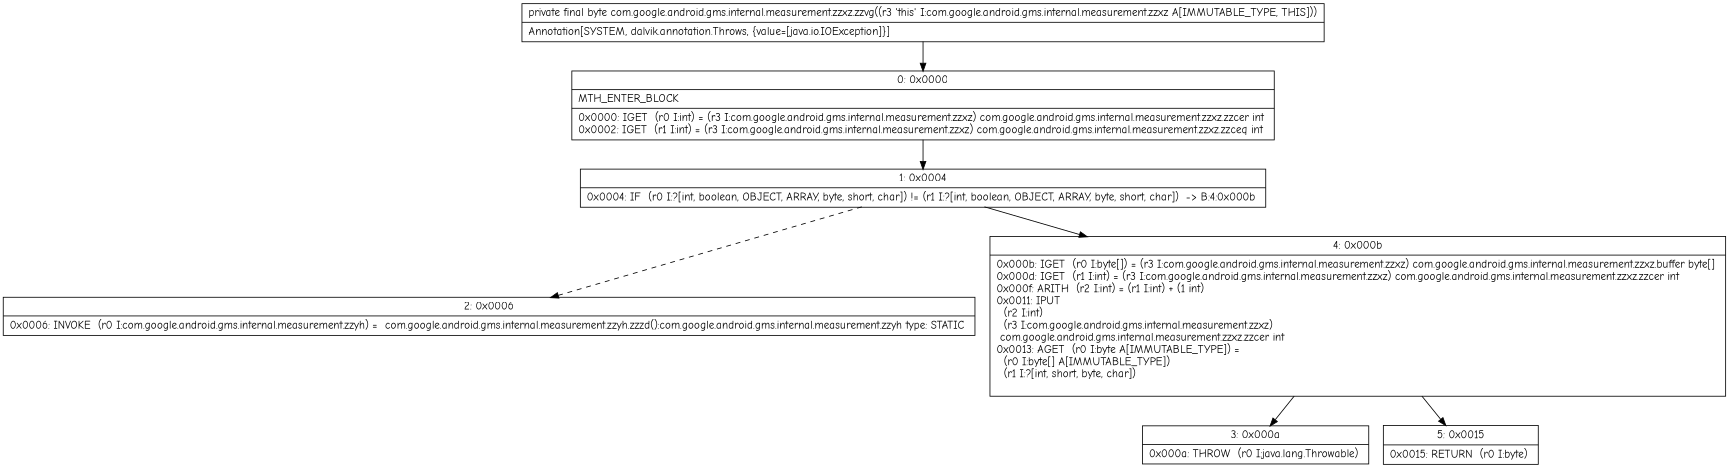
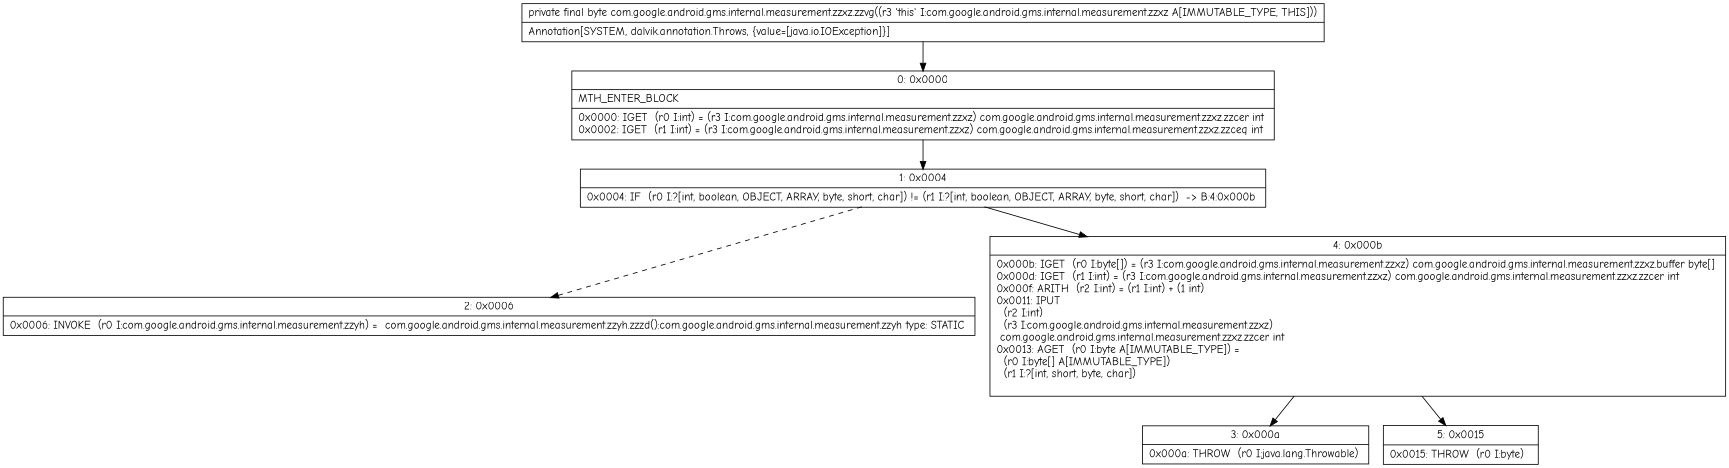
node "5: 0x0015": text "0x0015: RETURN  (r0 I:byte)" -> "0x0015: THROW  (r0 I:byte)"
